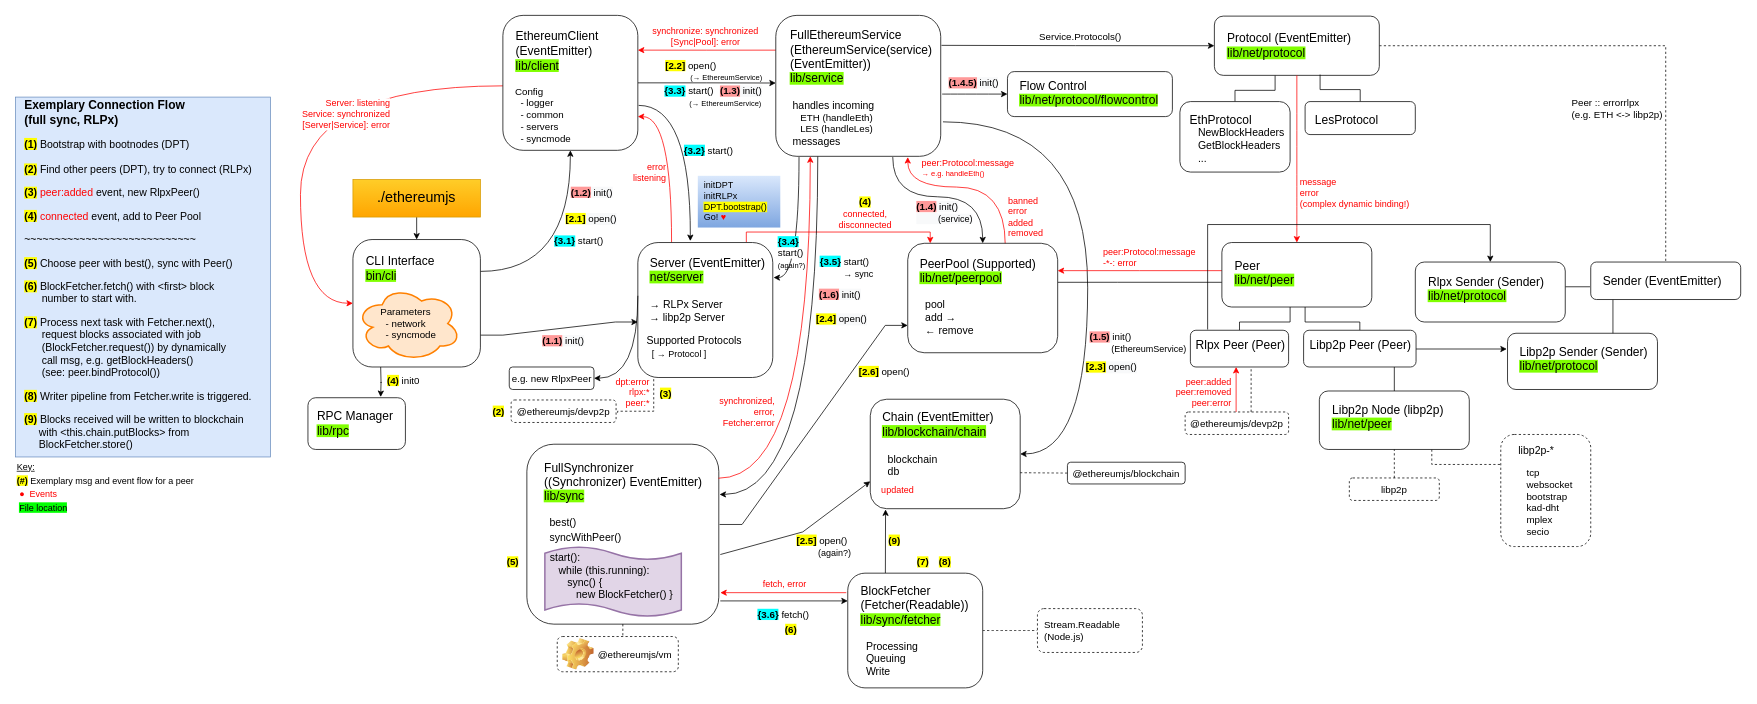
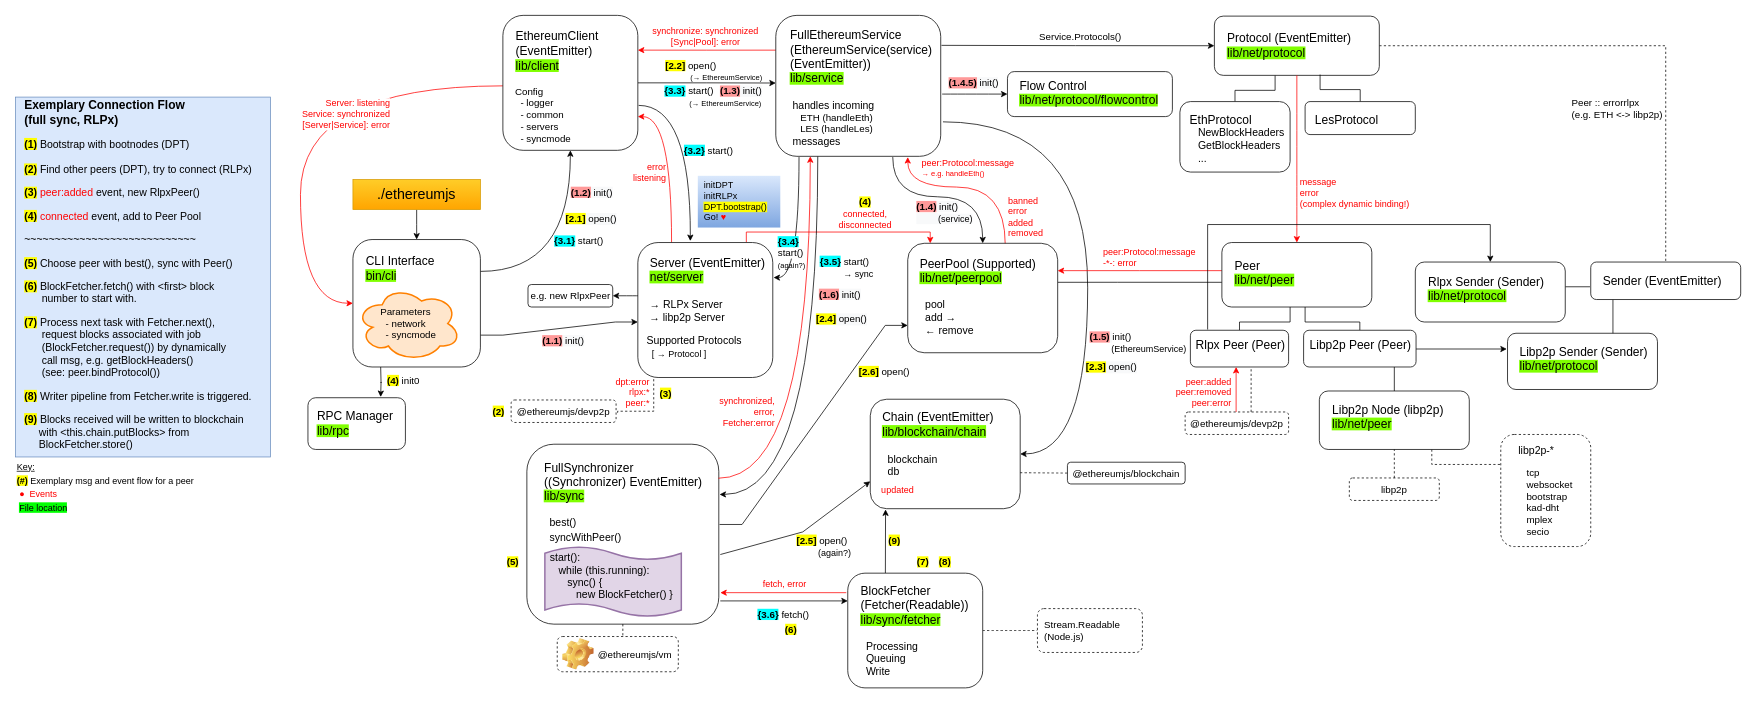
node "./ethereumjs": size 128x38 -> 128x30
node "e.g. new RlpxPeer": moved (552, 378) -> (570, 296)
